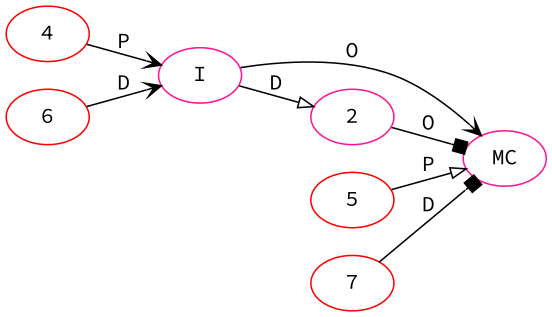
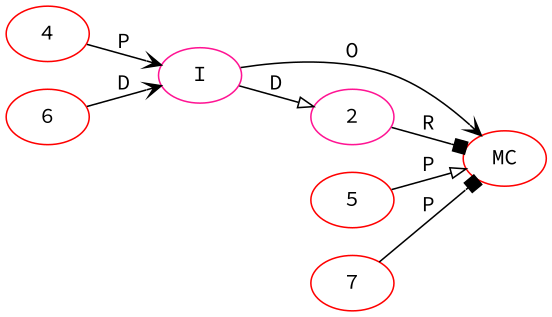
edge "2" -> "MC": label "O" -> "R"
node "MC": color deeppink -> red
edge "7" -> "MC": label "D" -> "P"
